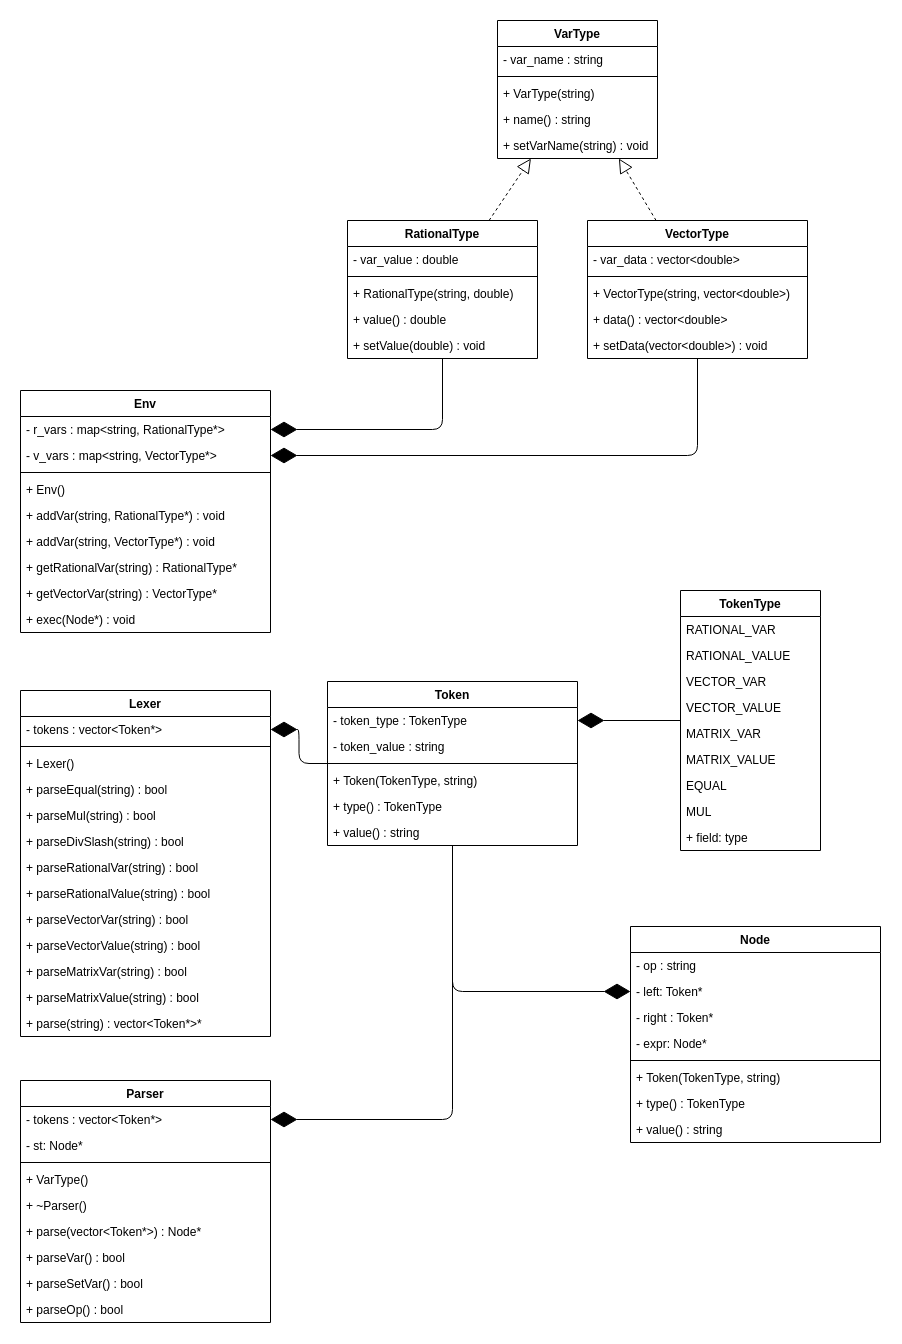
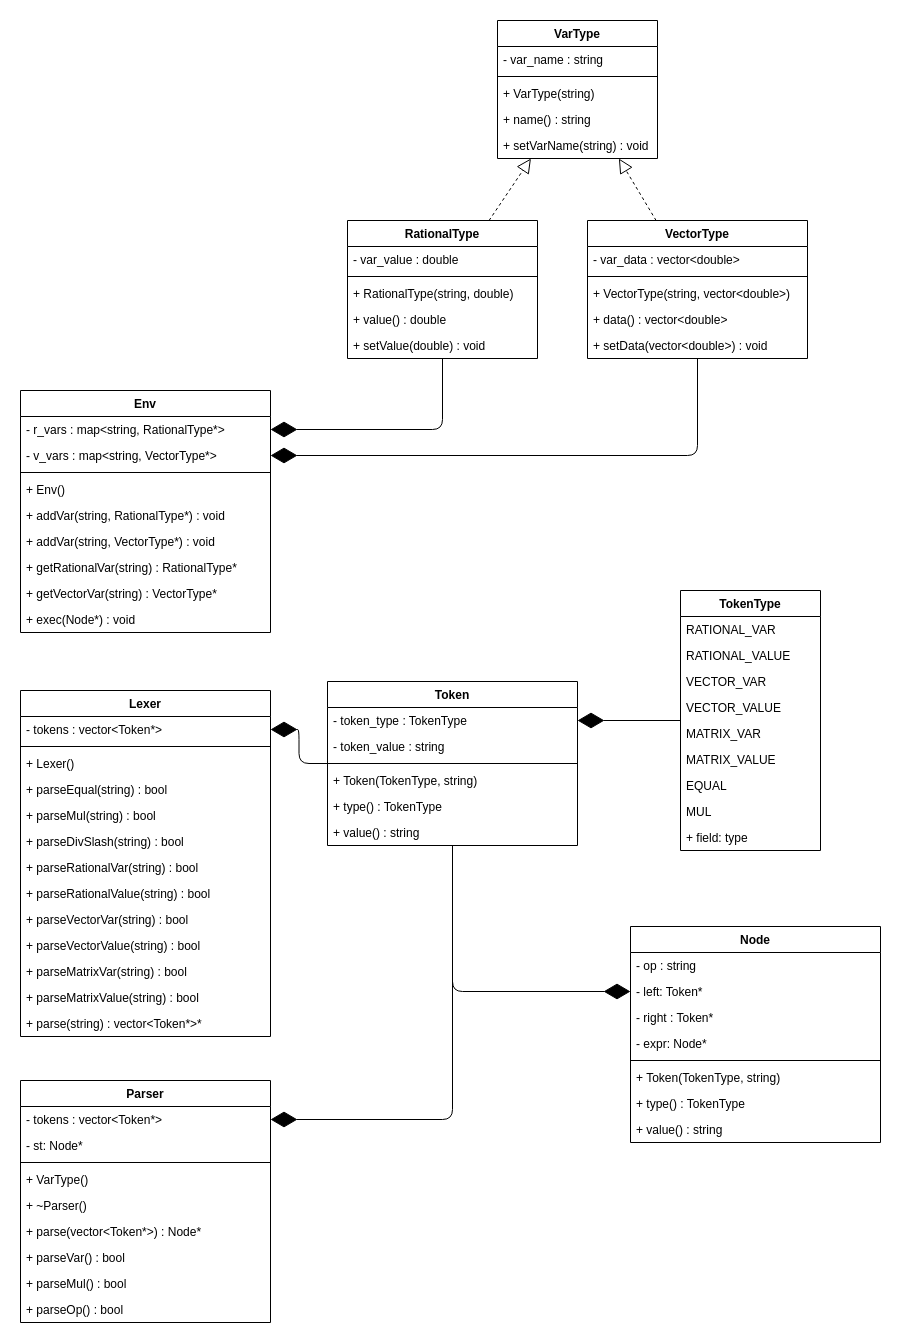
node "+ parseSetVar() : bool": label "+ parseSetVar() : bool" -> "+ parseMul() : bool"
